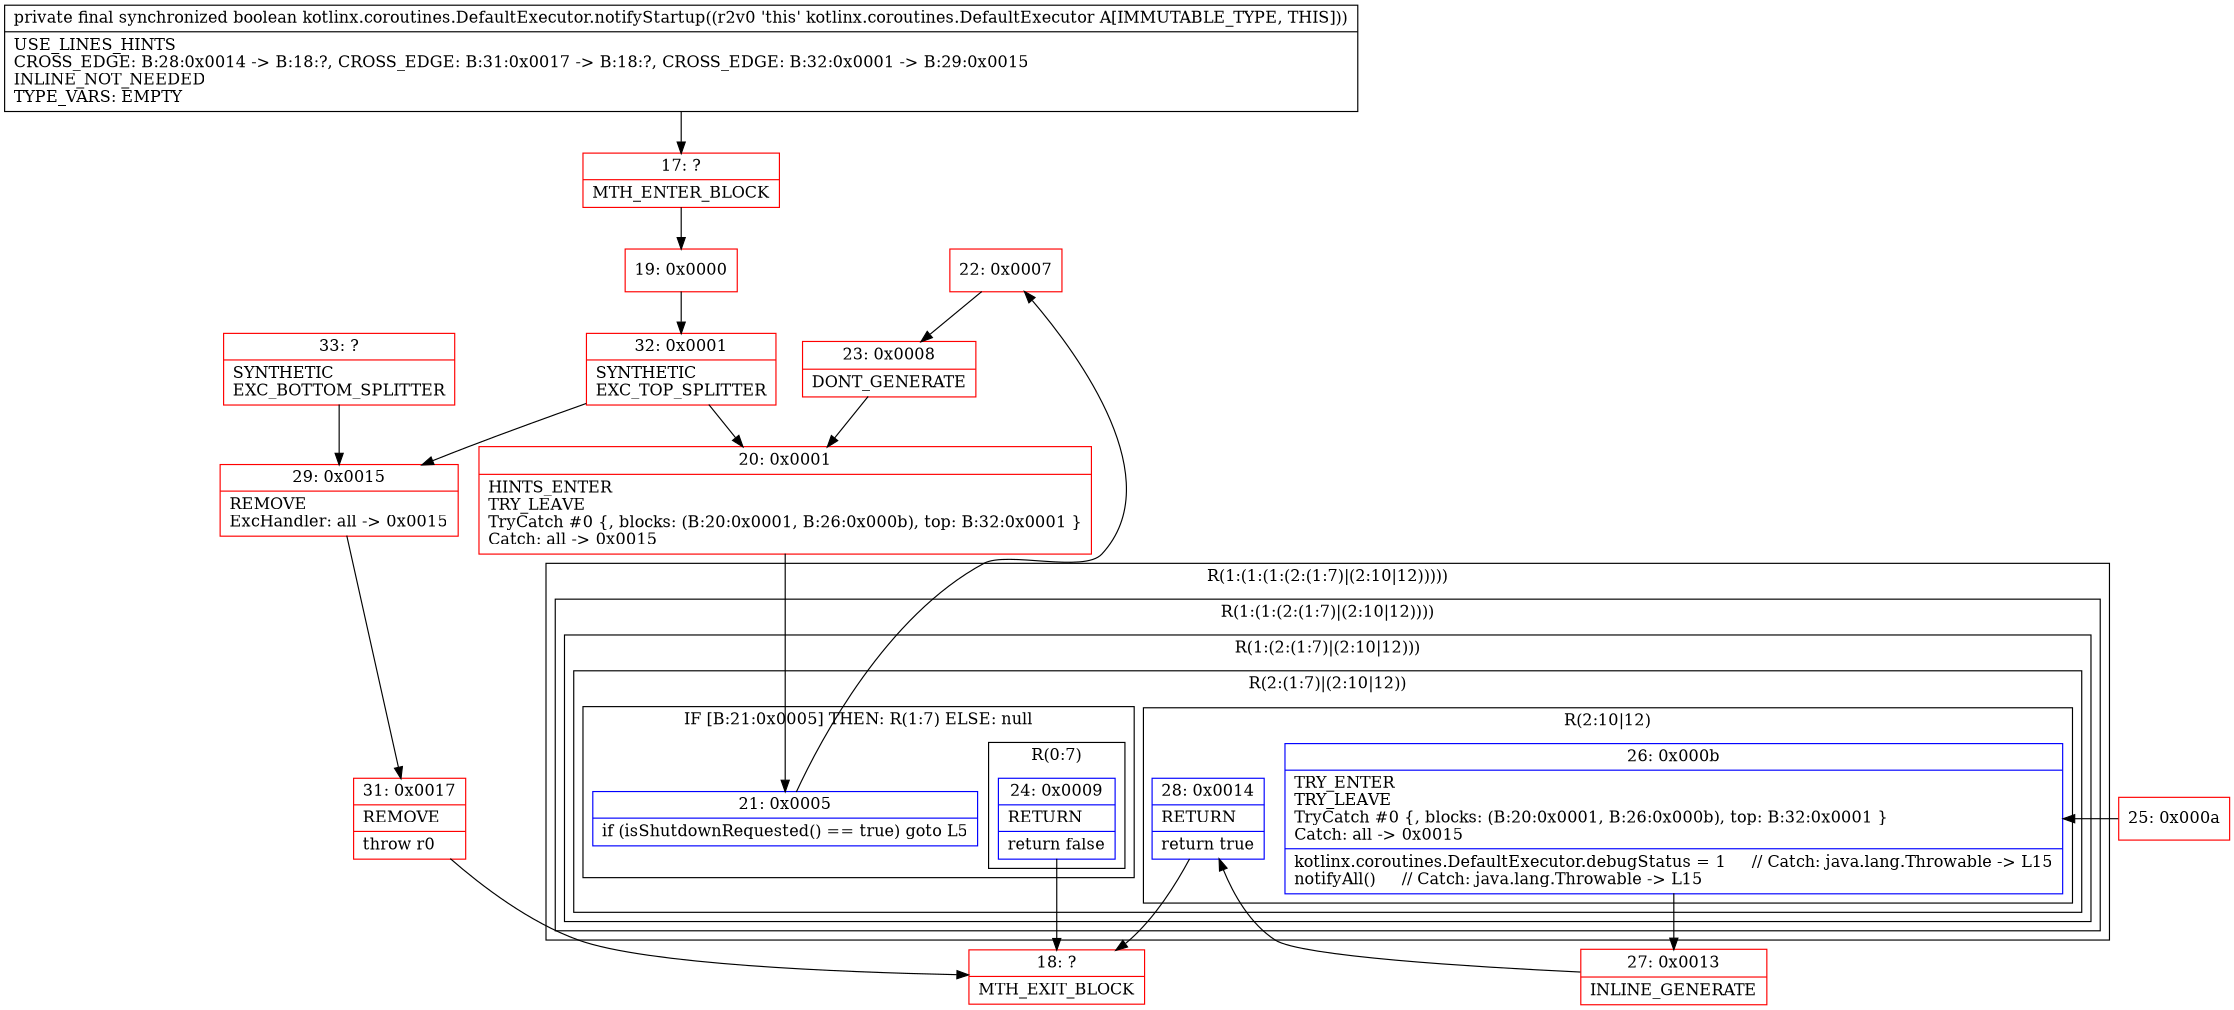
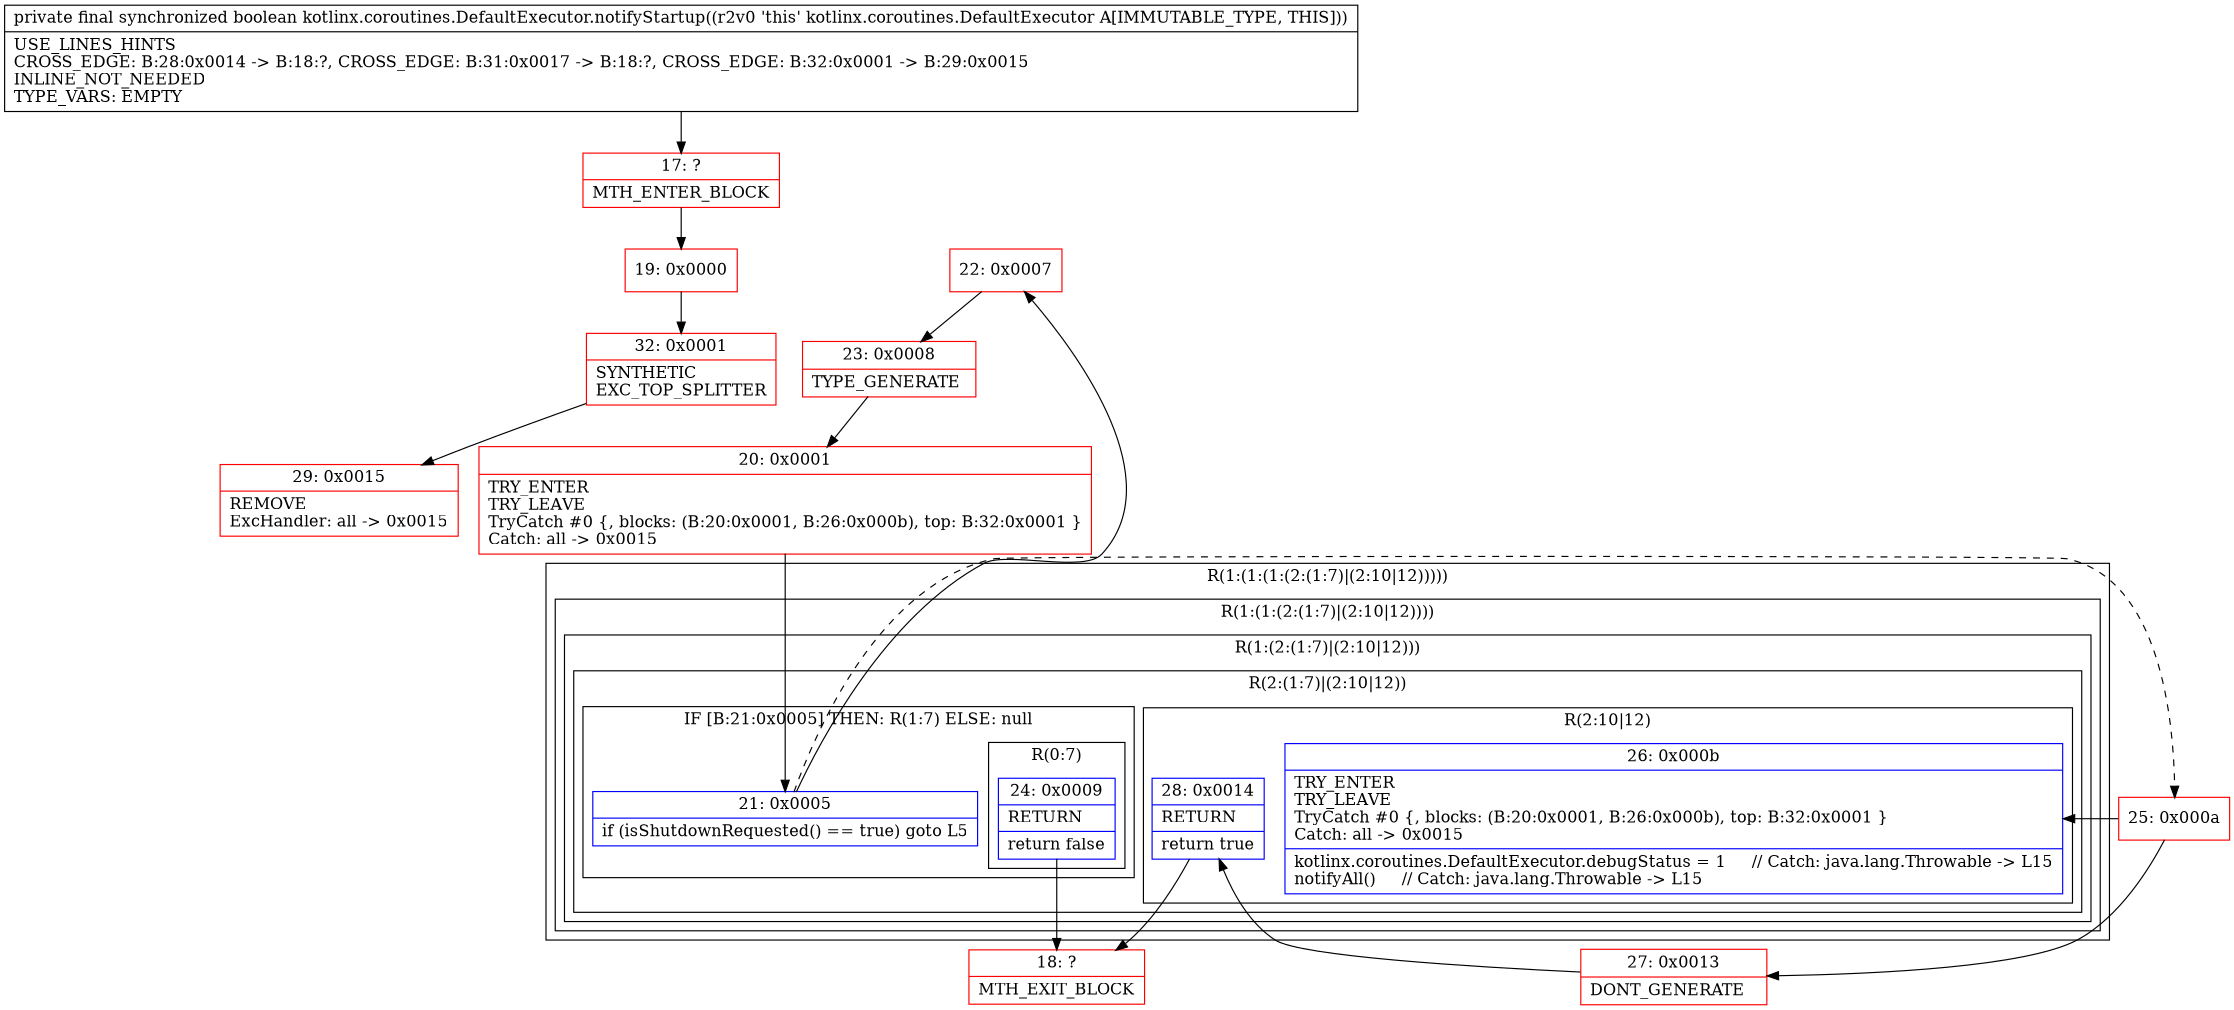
node "33: ?": removed
node "23: 0x0008": text "DONT_GENERATE" -> "TYPE_GENERATE"
edge "32: 0x0001" -> "20: 0x0001": removed
node "20: 0x0001": text "HINTS_ENTER" -> "TRY_ENTER"
edge "21: 0x0005" -> "25: 0x000a": added
node "31: 0x0017": removed
edge "26: 0x000b" -> "27: 0x0013": now "25: 0x000a" -> "27: 0x0013"
node "27: 0x0013": text "INLINE_GENERATE" -> "DONT_GENERATE"
